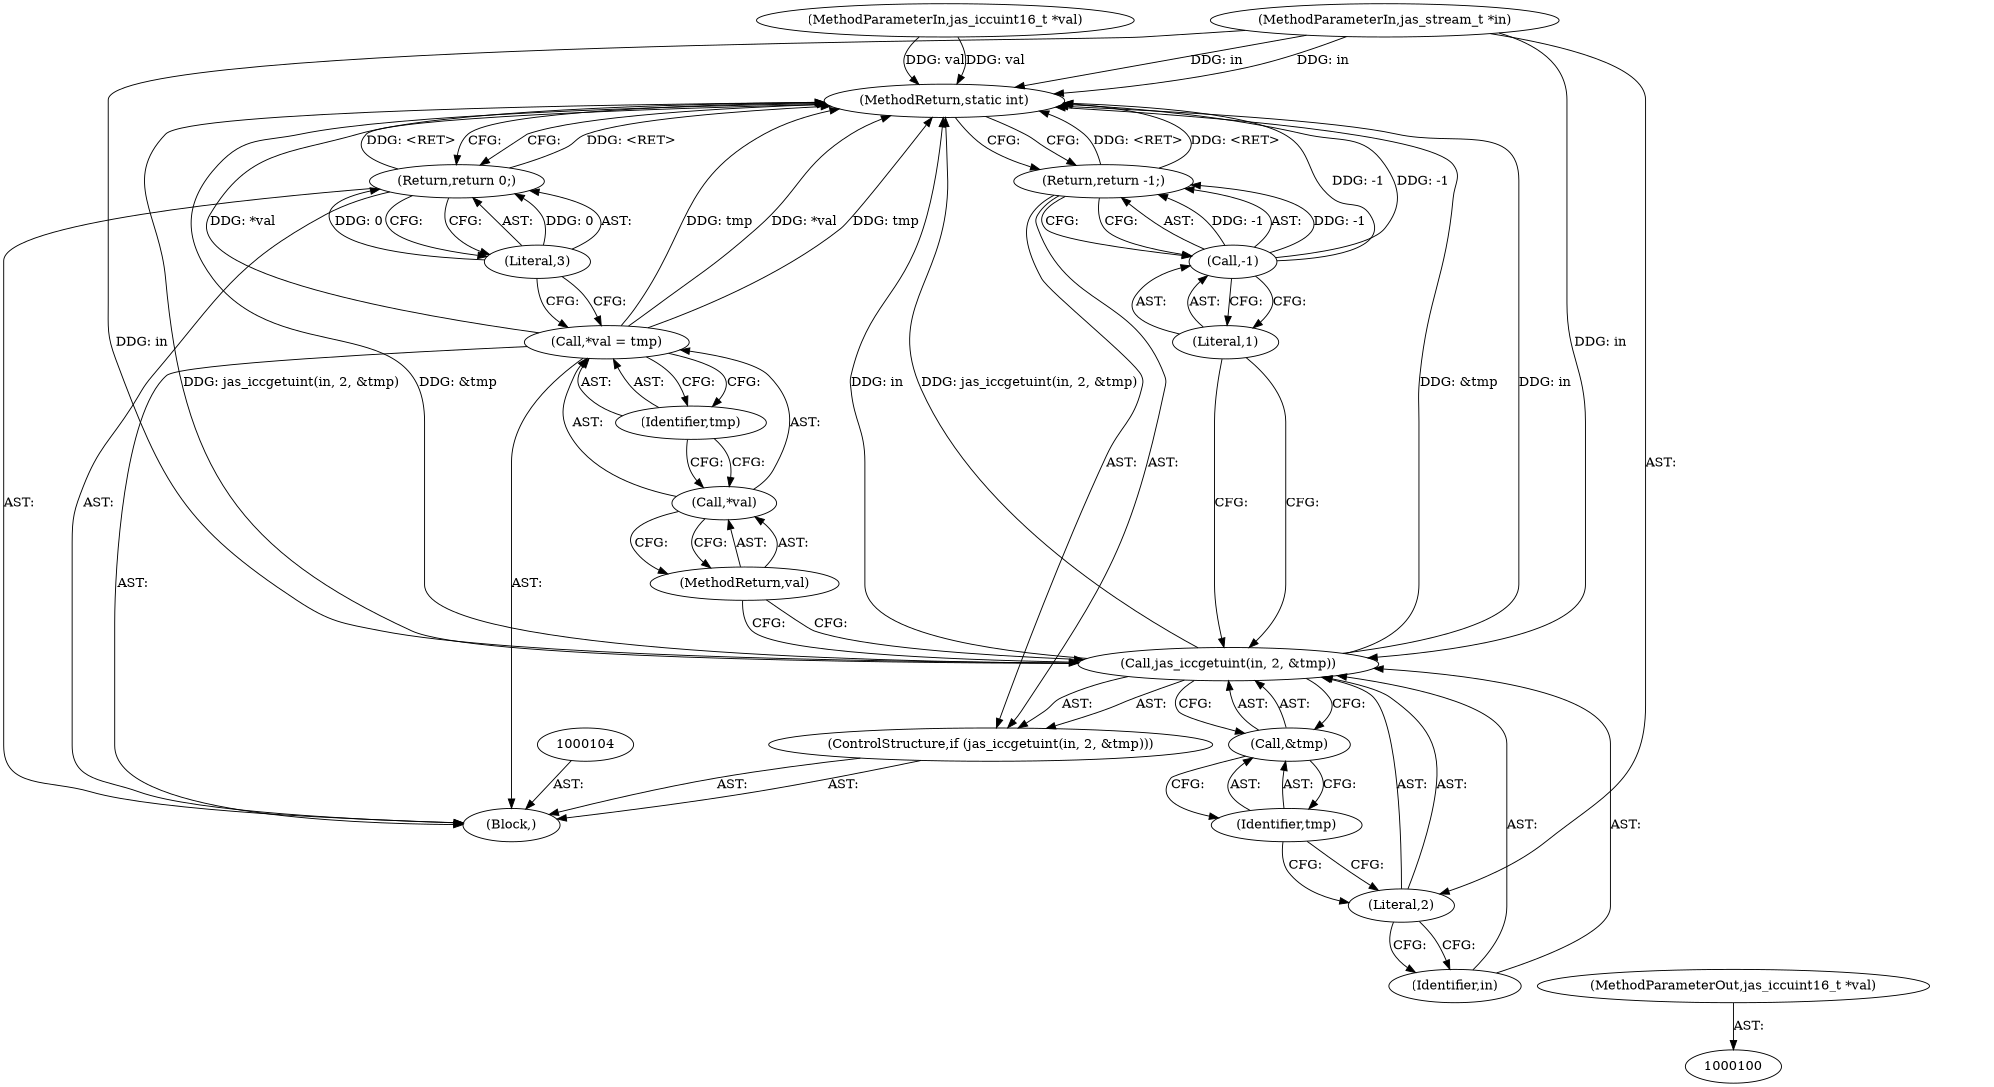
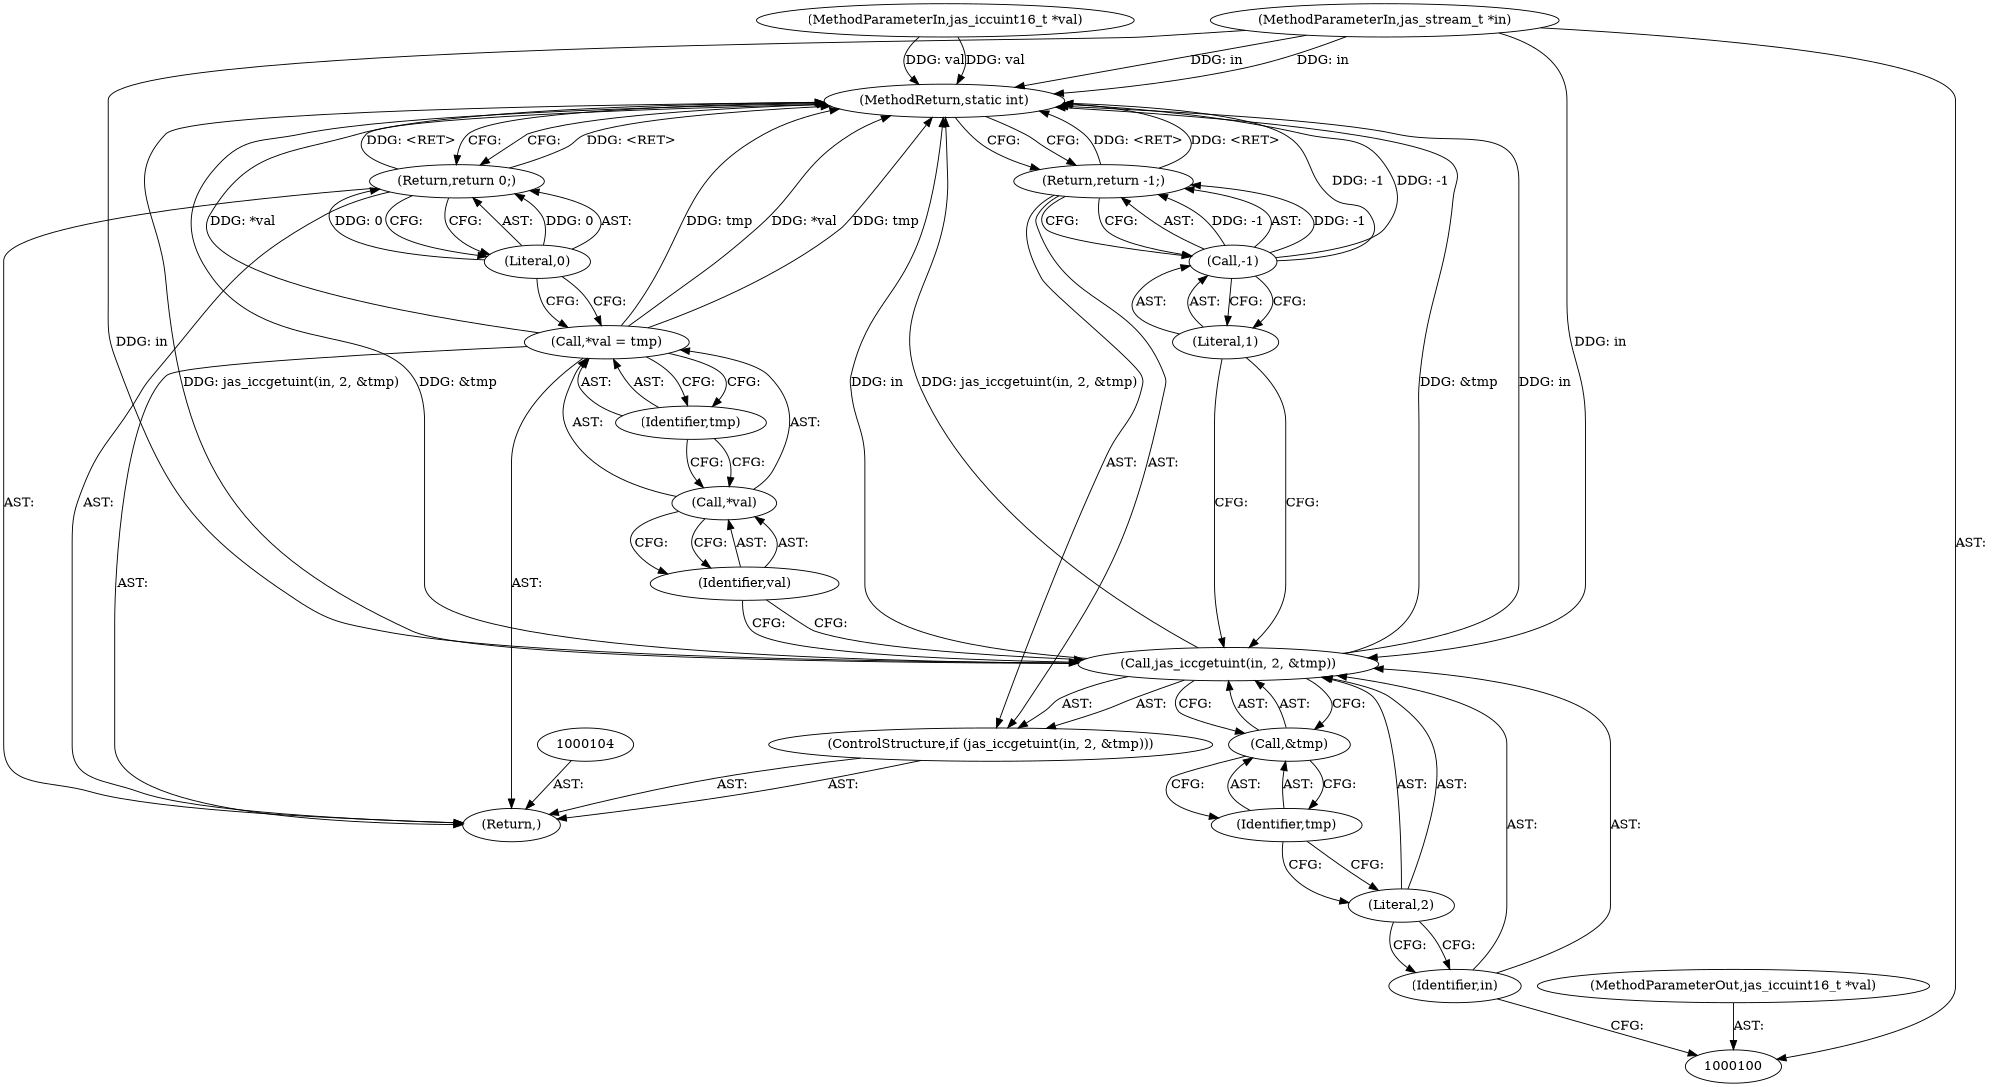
node "(Literal,3)": label "(Literal,3)" -> "(Literal,0)"
edge "(MethodParameterIn,jas_stream_t *in)" -> "(Literal,2)": now "(MethodParameterIn,jas_stream_t *in)" -> "1000100"
node "(MethodReturn,val)": label "(MethodReturn,val)" -> "(Identifier,val)"
node "(Block,)": label "(Block,)" -> "(Return,)"
edge "(Identifier,in)" -> "1000100": added, label "CFG:"
